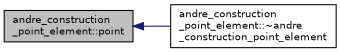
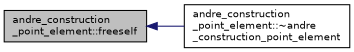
node "andre_construction _point_element::point": label "andre_construction _point_element::point" -> "andre_construction _point_element::freeself"
